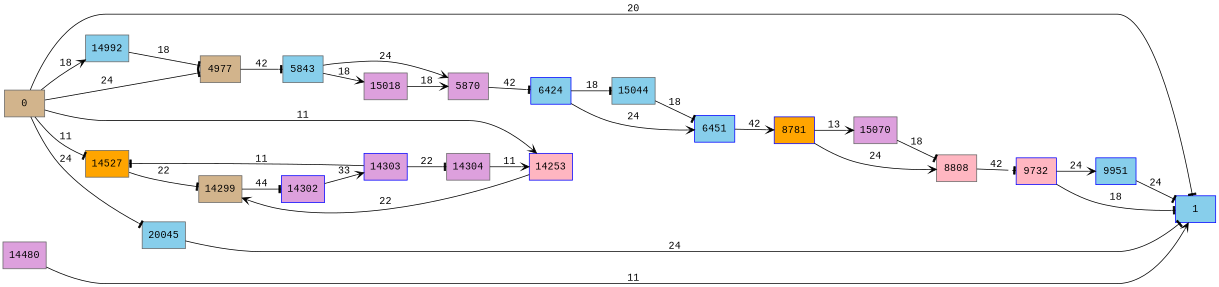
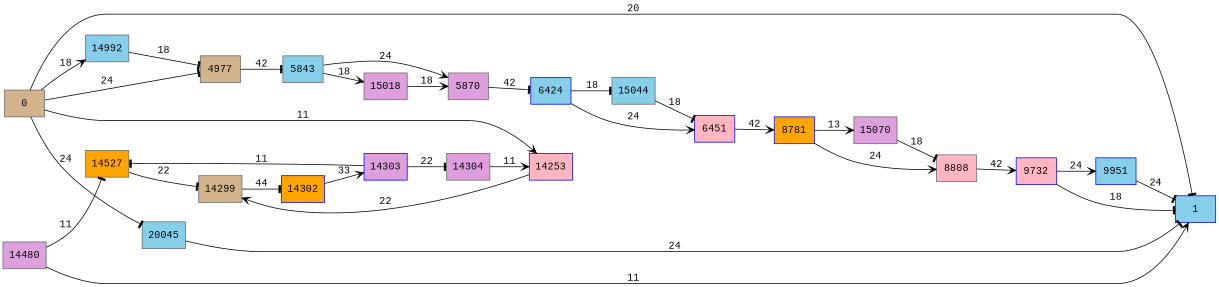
node "6451": fillcolor skyblue -> lightpink
edge "0" -> "14527": now "14480" -> "14527"
edge "8808" -> "9732": arrowhead tee -> vee
node "14302": fillcolor plum -> orange
